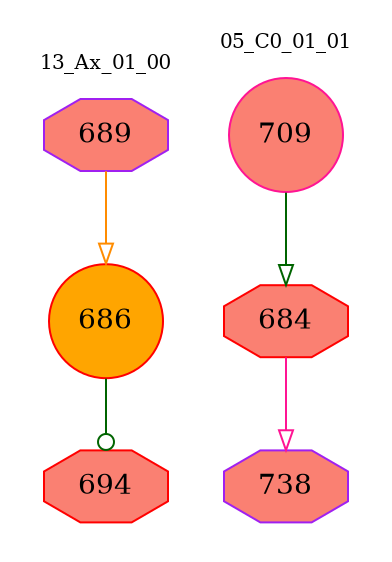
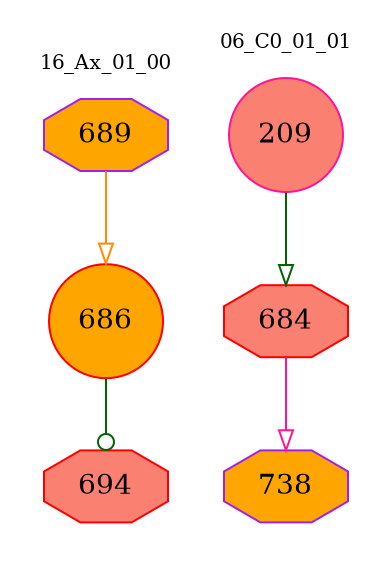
cluster "05_C0_01_01": label "05_C0_01_01" -> "06_C0_01_01"
cluster "13_Ax_01_00": label "13_Ax_01_00" -> "16_Ax_01_00"
node "689": fillcolor salmon -> orange
node "709": label "709" -> "209"
node "738": fillcolor salmon -> orange
